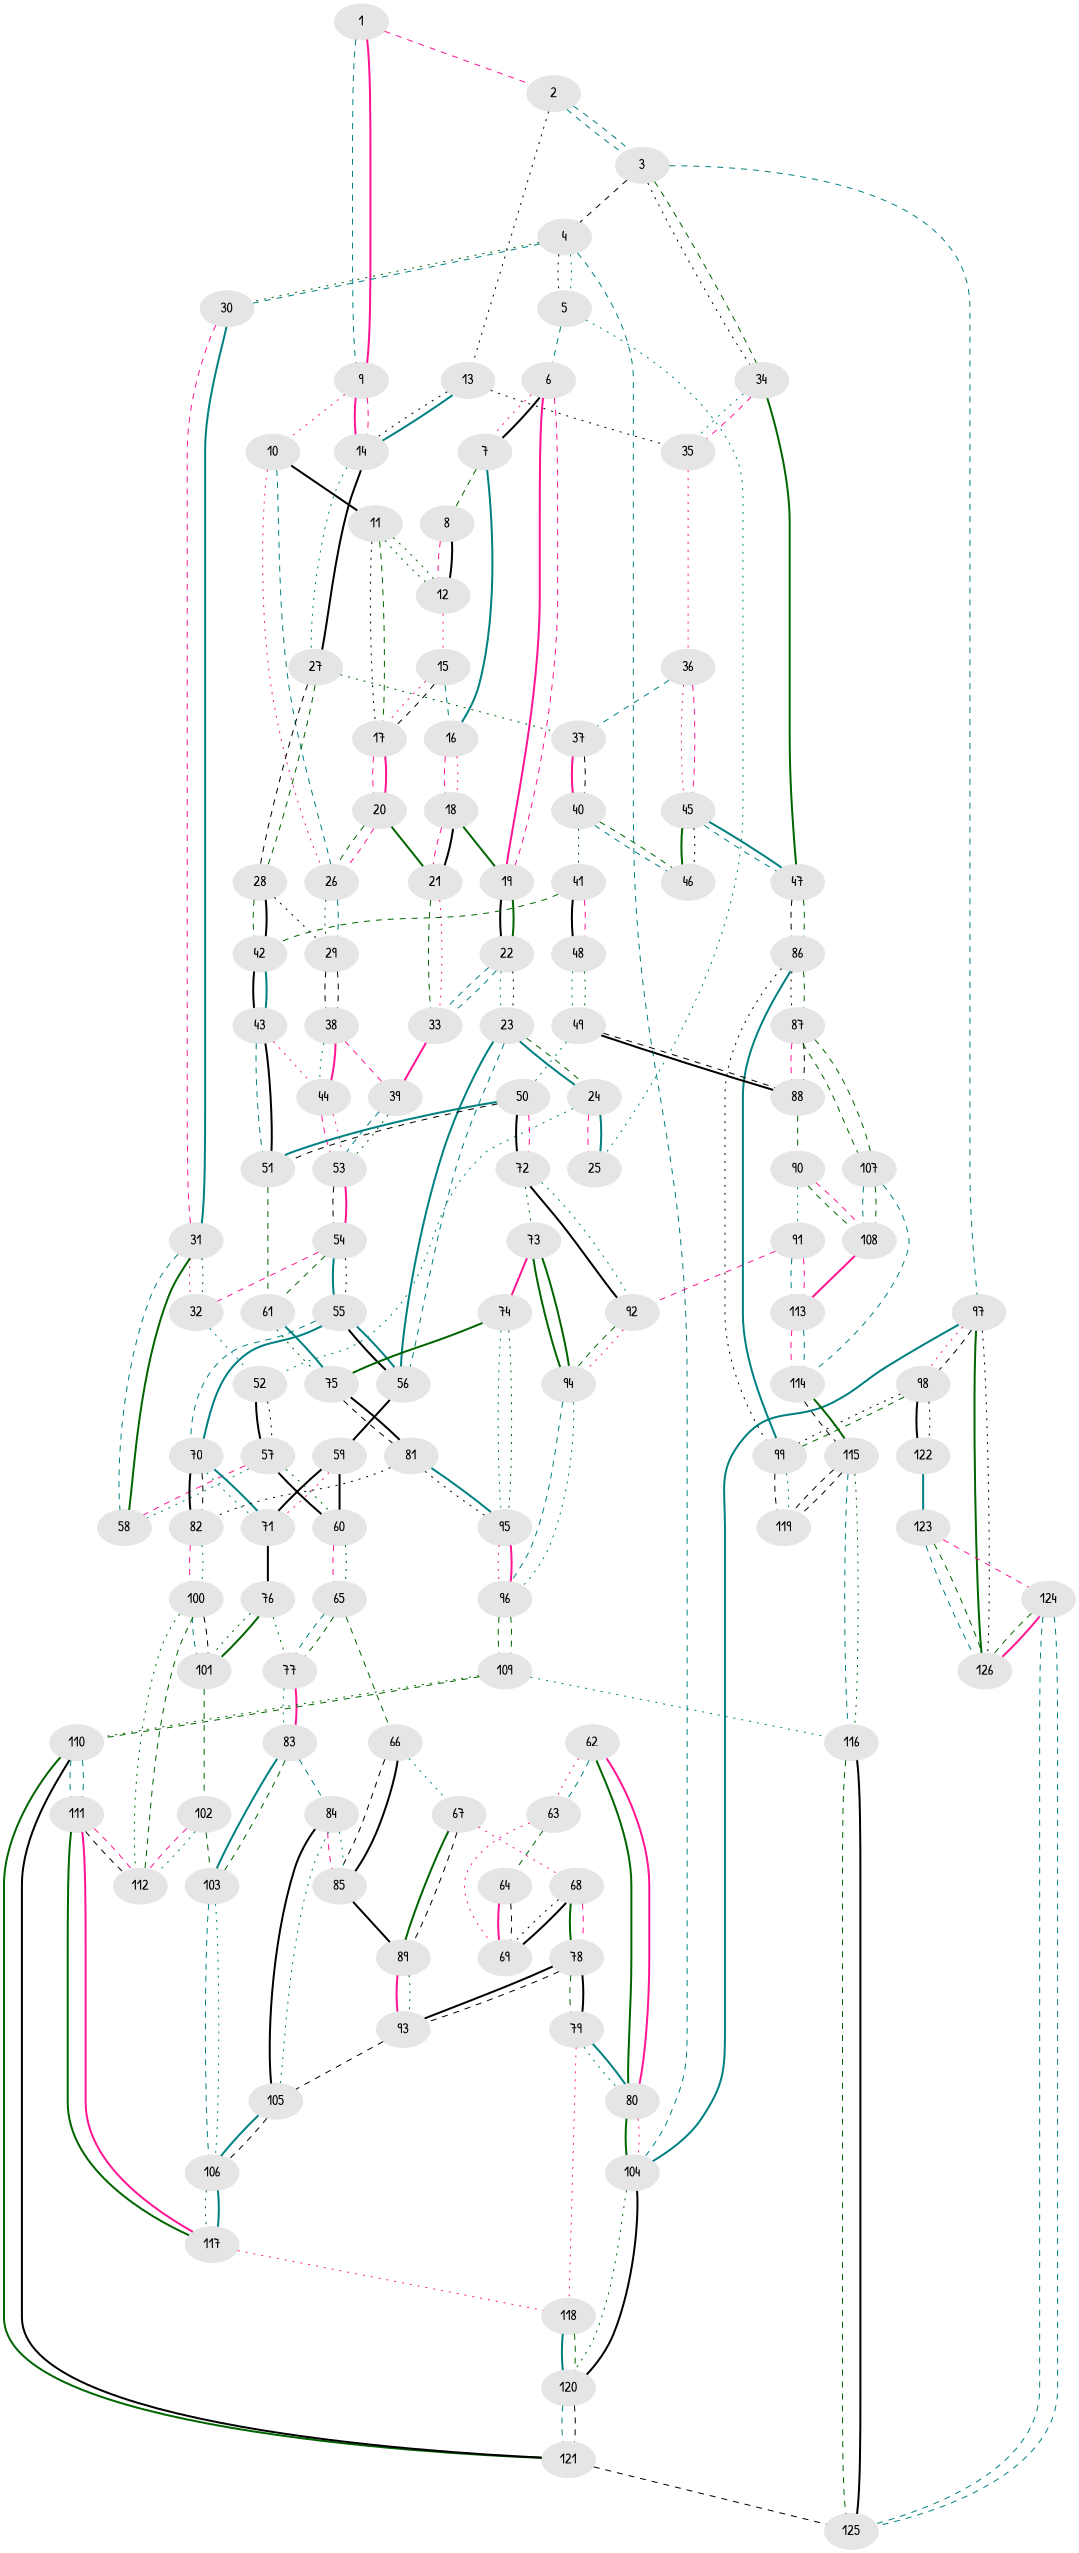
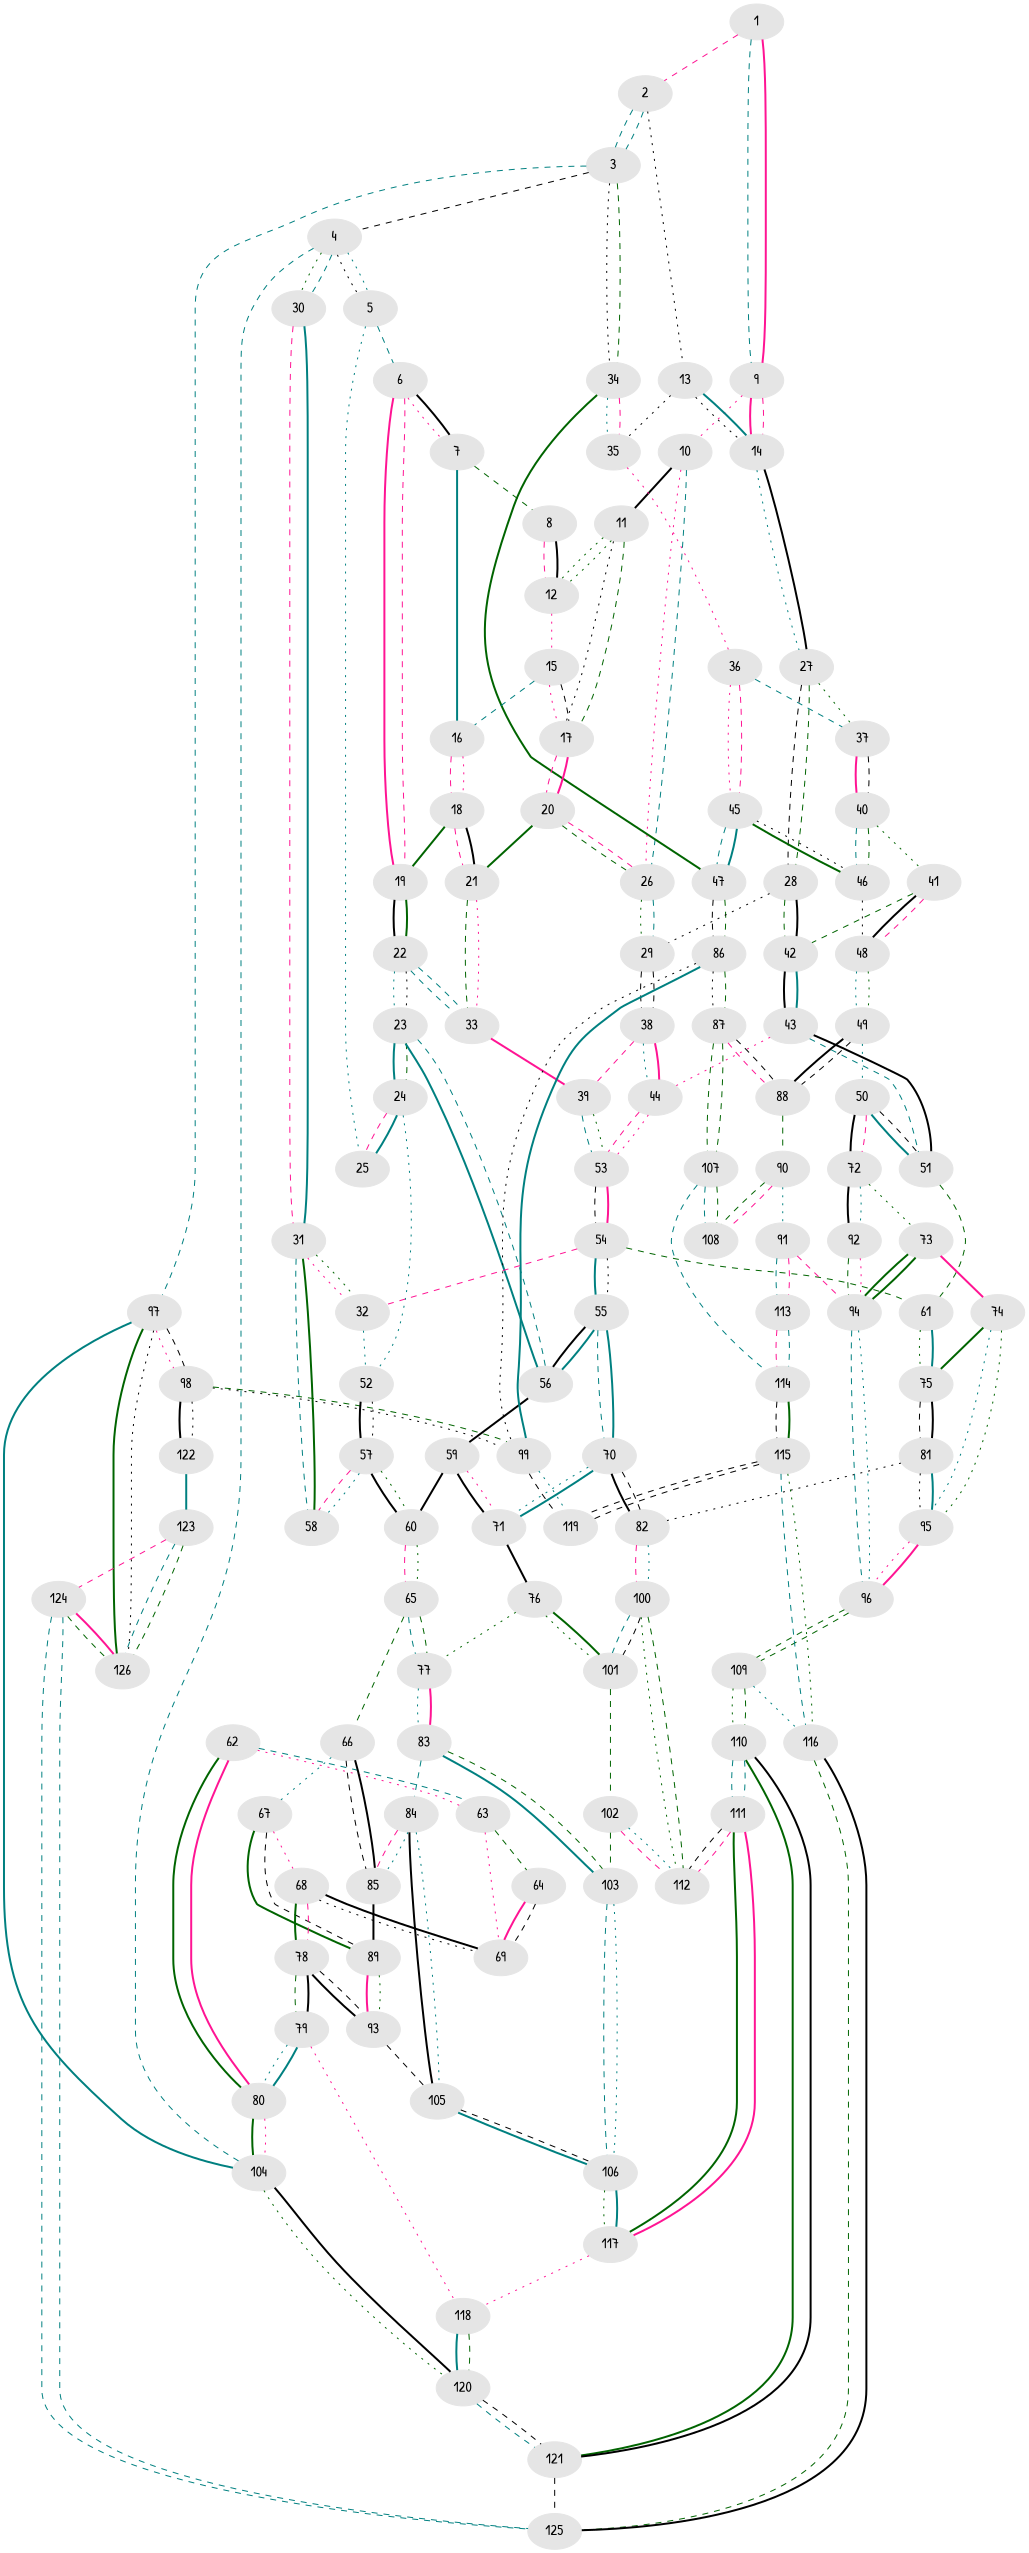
edge "46" -- "48": added
edge "91" -- "92": now "91" -- "94"
edge "108" -- "113": removed
